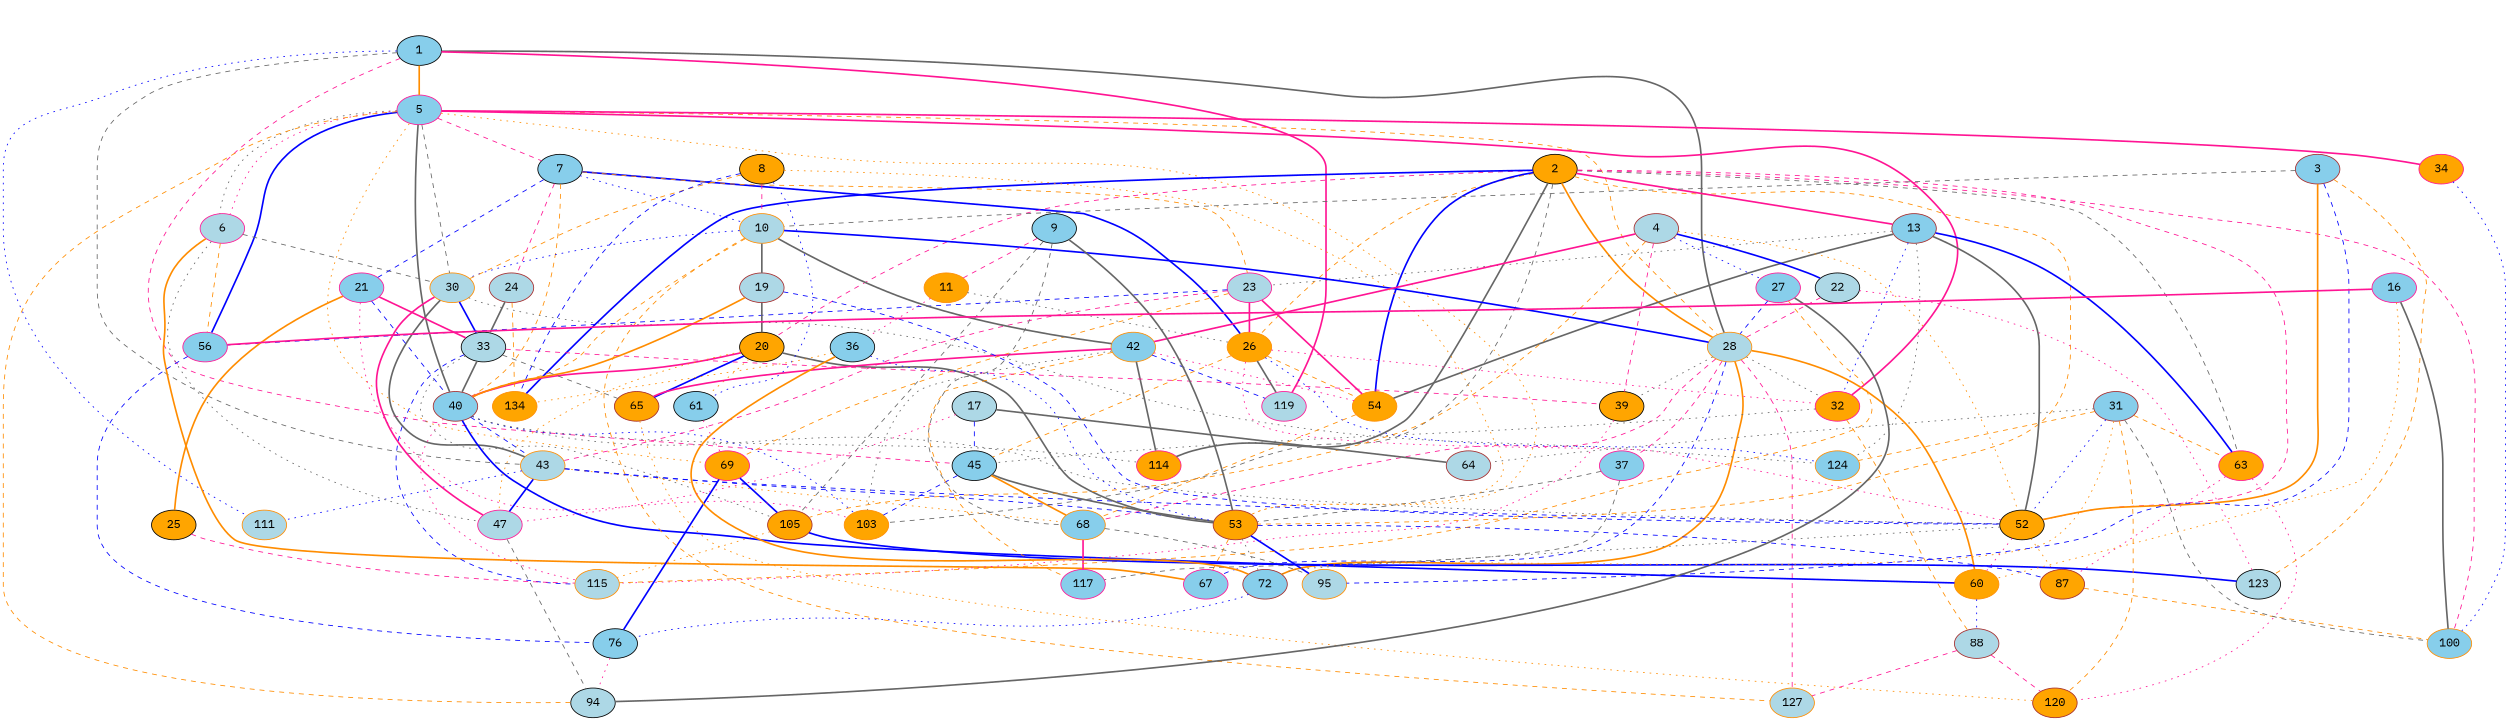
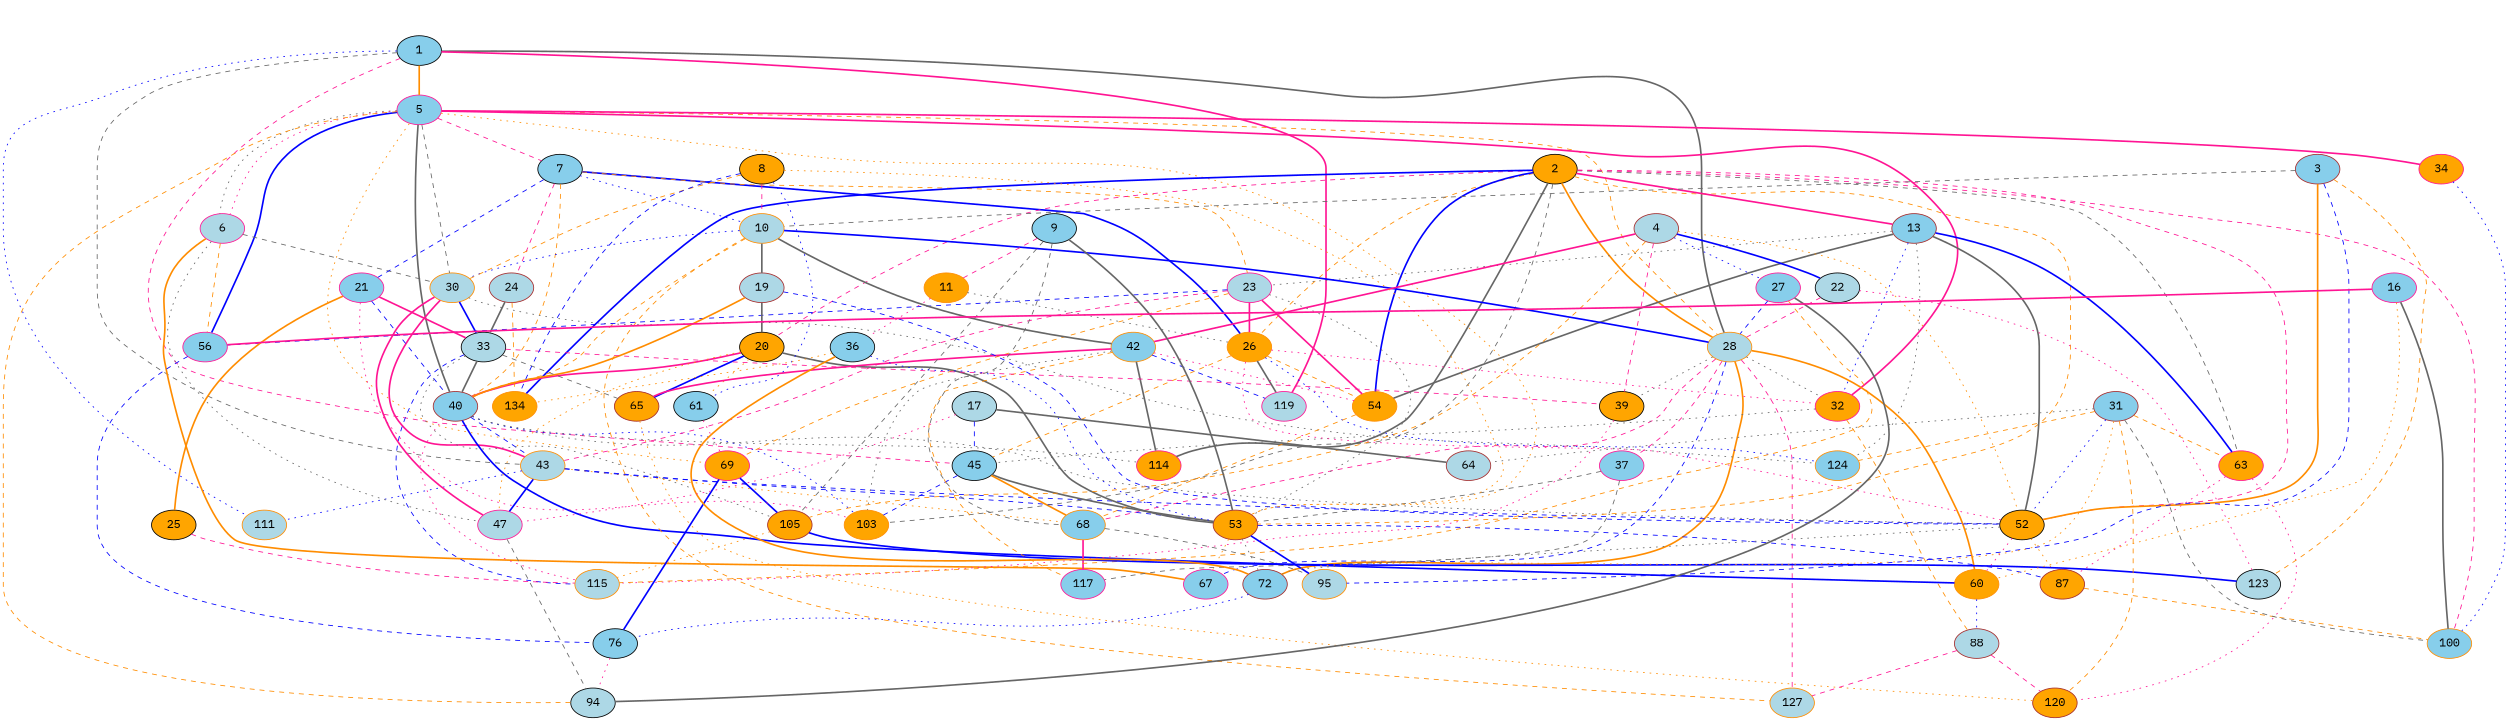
edge "30" -- "43": color gray40 -> deeppink
edge "23" -- "53": added
edge "53" -- "67": style dashed -> dotted
